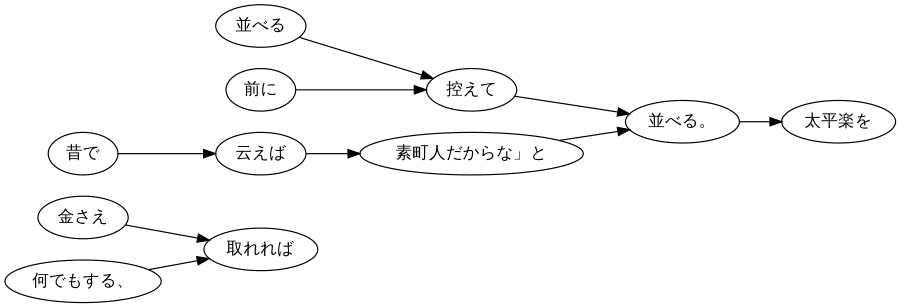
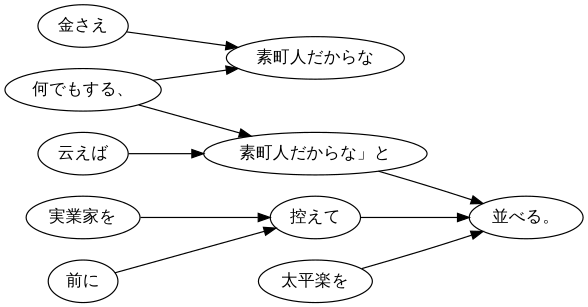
node "並べる": label "並べる" -> "実業家を"
edge "何でもする、" -> "素町人だからな」と": added
edge "並べる。" -> "太平楽を": reversed
node "昔で": removed
node "取れれば": label "取れれば" -> "素町人だからな"
